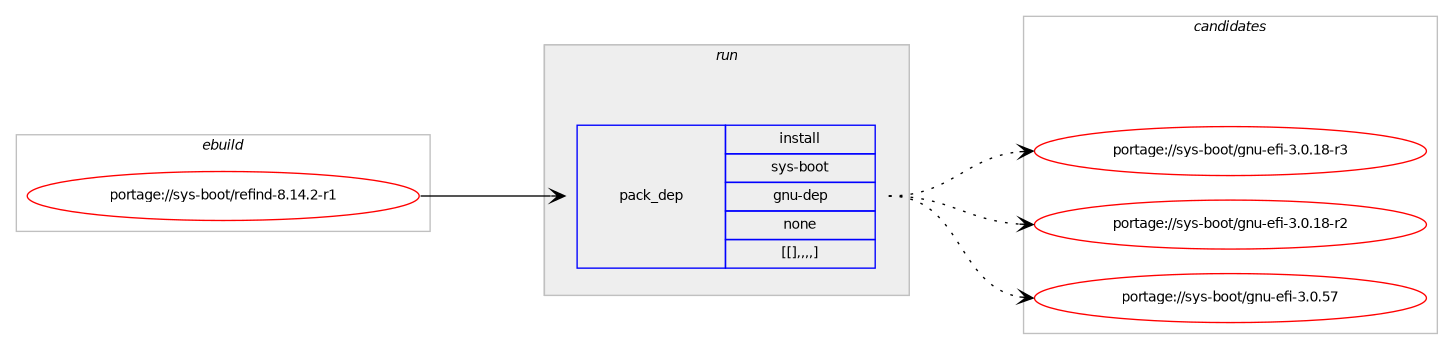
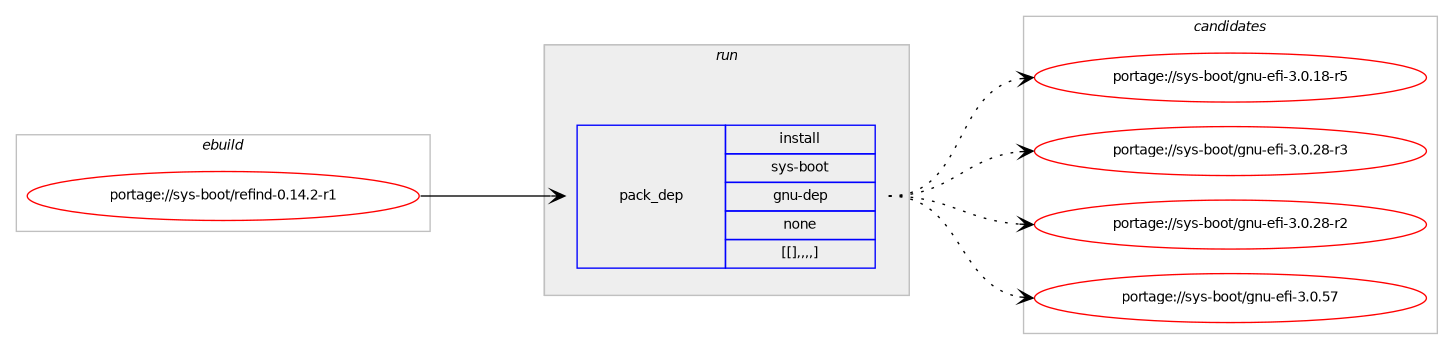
node "portage://sys-boot/gnu-efi-3.0.18-r5": added
node "portage://sys-boot/gnu-efi-3.0.18-r3": label "portage://sys-boot/gnu-efi-3.0.18-r3" -> "portage://sys-boot/gnu-efi-3.0.28-r3"
node "portage://sys-boot/refind-8.14.2-r1": label "portage://sys-boot/refind-8.14.2-r1" -> "portage://sys-boot/refind-0.14.2-r1"
node "portage://sys-boot/gnu-efi-3.0.18-r2": label "portage://sys-boot/gnu-efi-3.0.18-r2" -> "portage://sys-boot/gnu-efi-3.0.28-r2"
